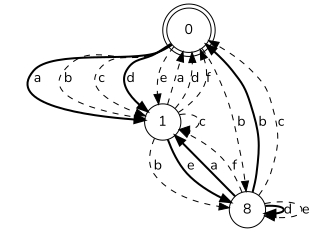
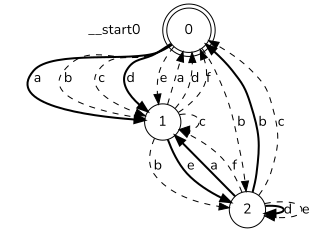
node "__start0": added
node "8": label "8" -> "2"
